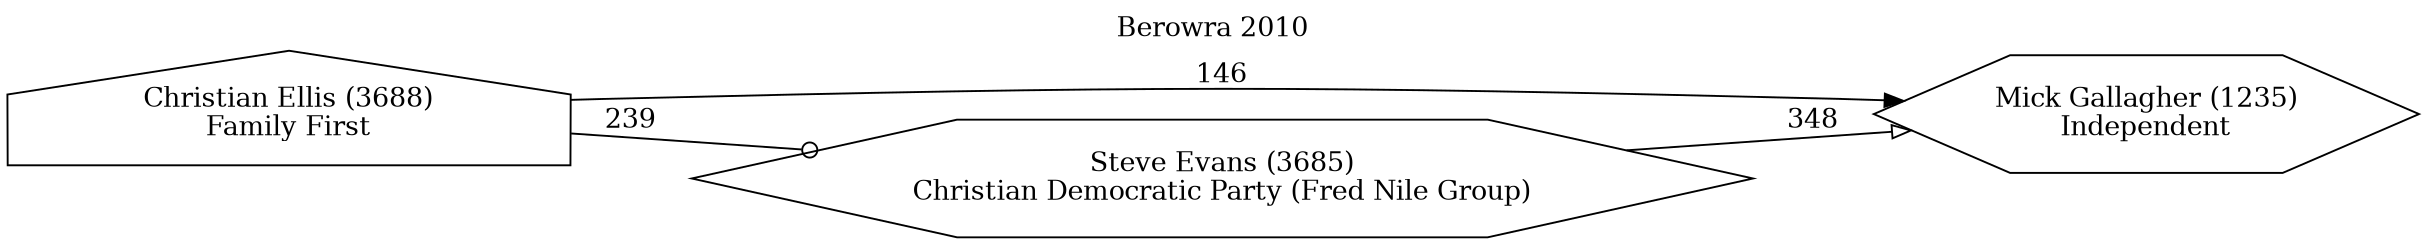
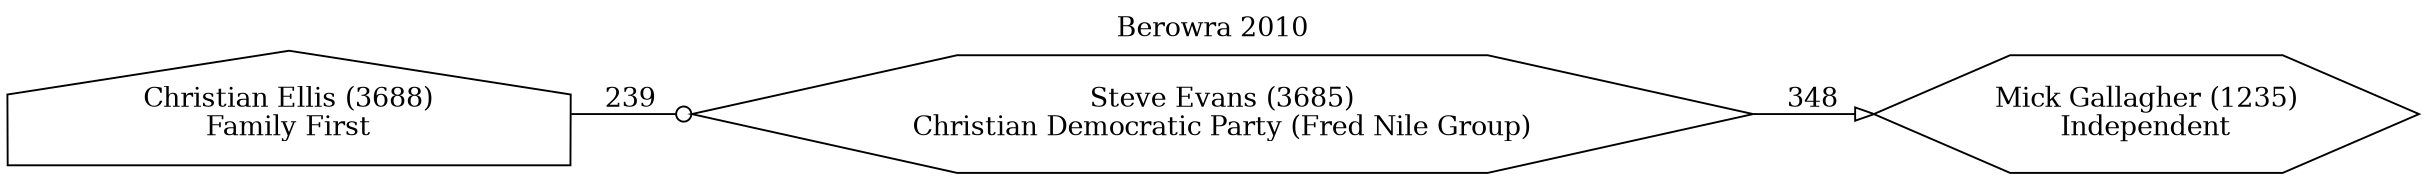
edge "Christian Ellis (3688) Family First" -> "Mick Gallagher (1235) Independent": removed, label "146"
